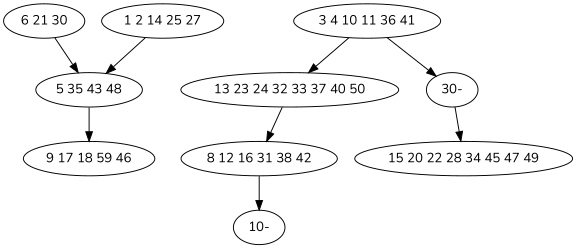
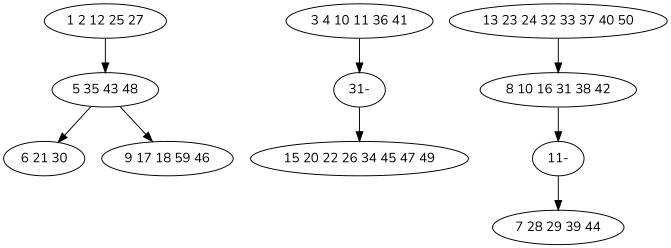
node "1 2 14 25 27": label "1 2 14 25 27" -> "1 2 12 25 27"
edge "6 21 30" -> "5 35 43 48": reversed
edge "3 4 10 11 36 41" -> "13 23 24 32 33 37 40 50": removed
node "30-": label "30-" -> "31-"
node "8 12 16 31 38 42": label "8 12 16 31 38 42" -> "8 10 16 31 38 42"
node "15 20 22 28 34 45 47 49": label "15 20 22 28 34 45 47 49" -> "15 20 22 26 34 45 47 49"
node "10-": label "10-" -> "11-"
node "7 28 29 39 44": added
